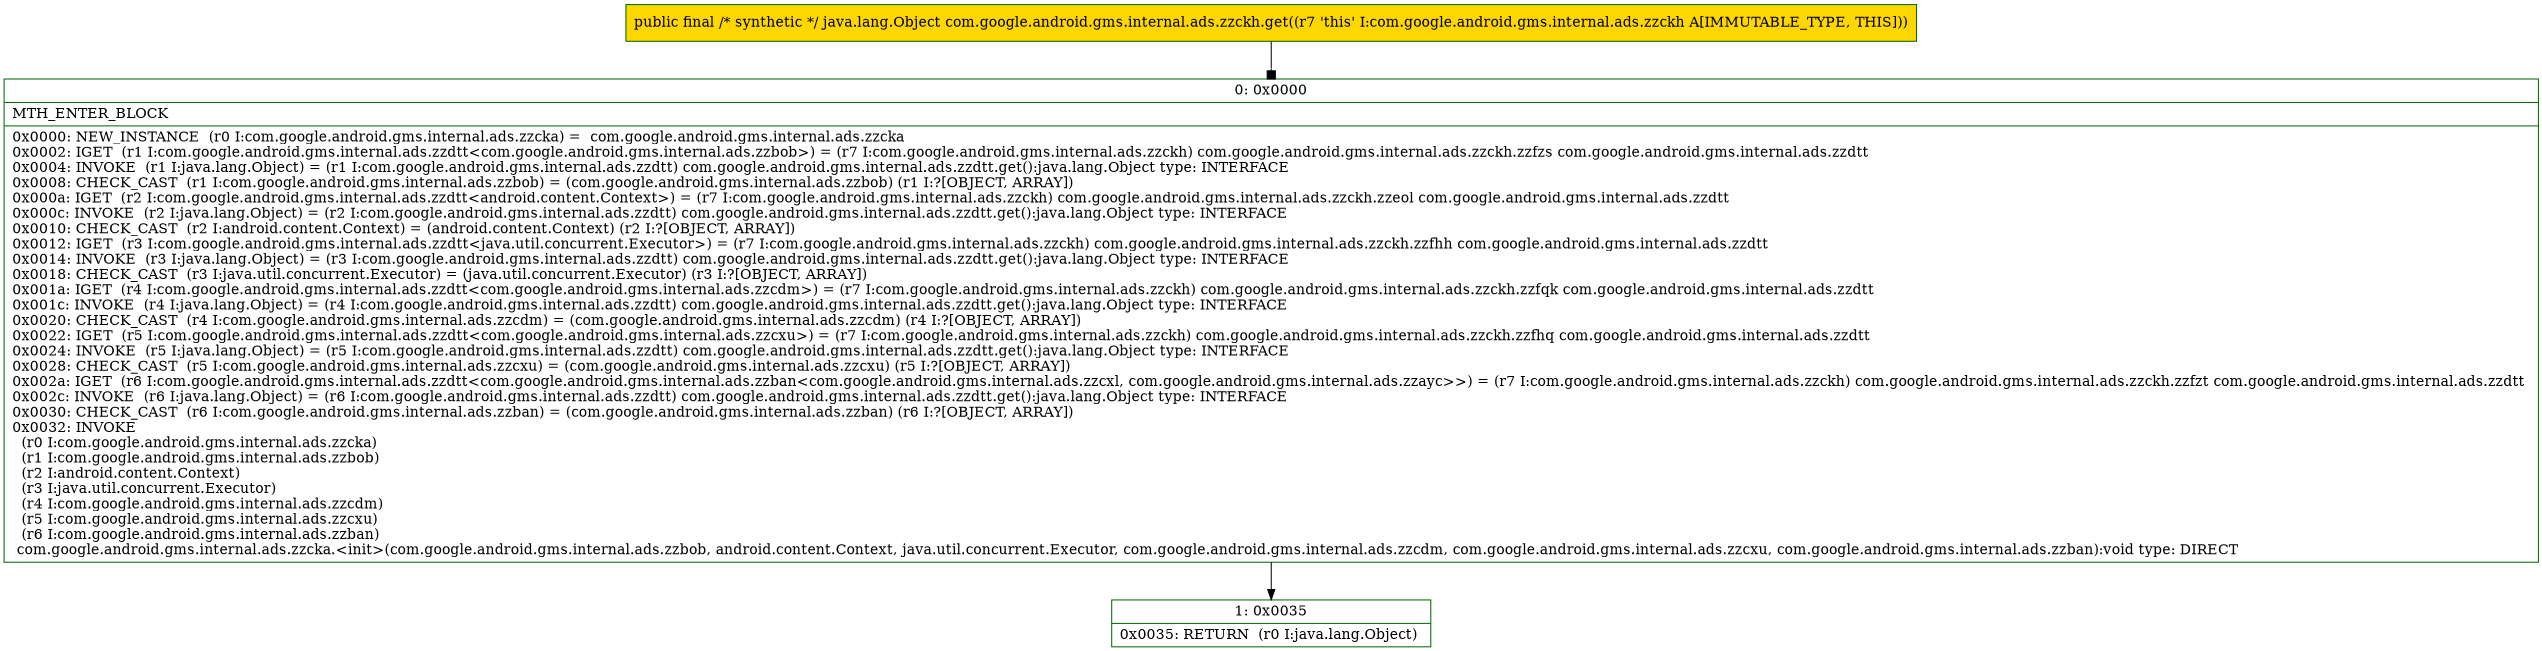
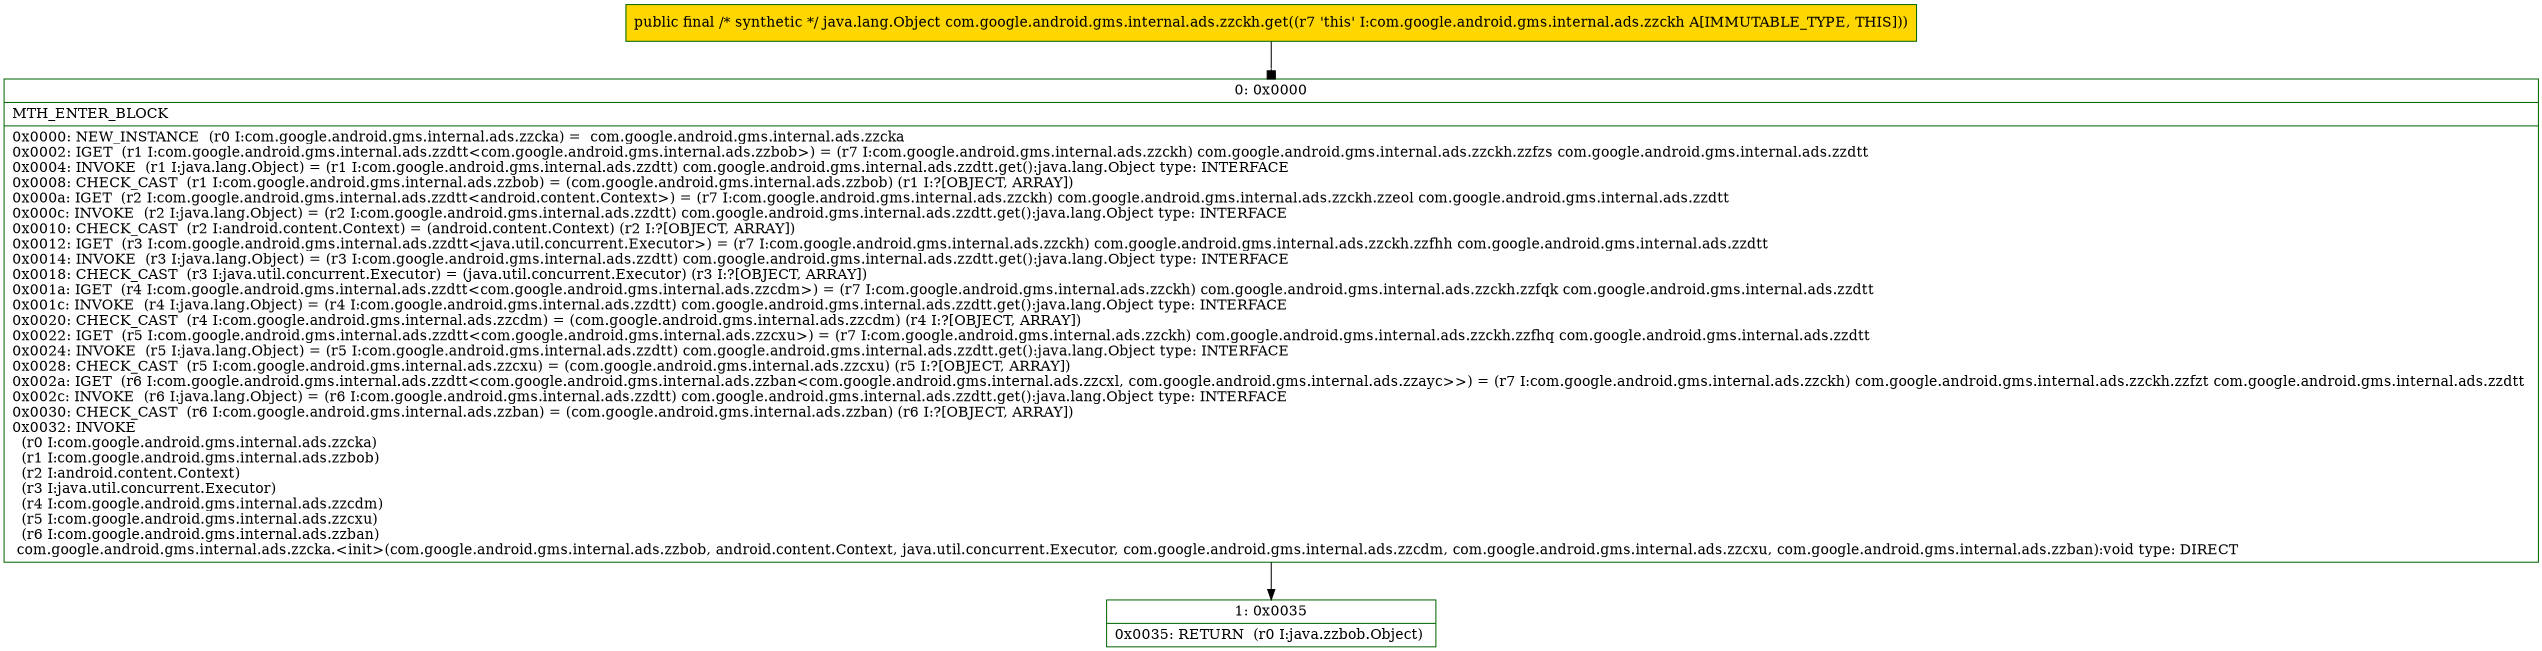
node "1: 0x0035": text "0x0035: RETURN  (r0 I:java.lang.Object)" -> "0x0035: RETURN  (r0 I:java.zzbob.Object)"
